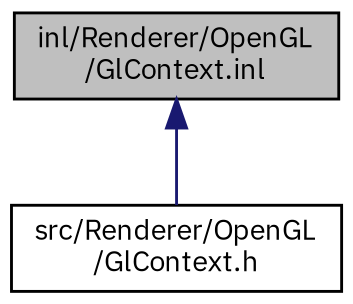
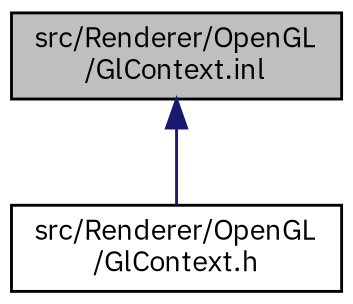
node "inl/Renderer/OpenGL /GlContext.inl": label "inl/Renderer/OpenGL /GlContext.inl" -> "src/Renderer/OpenGL /GlContext.inl"
